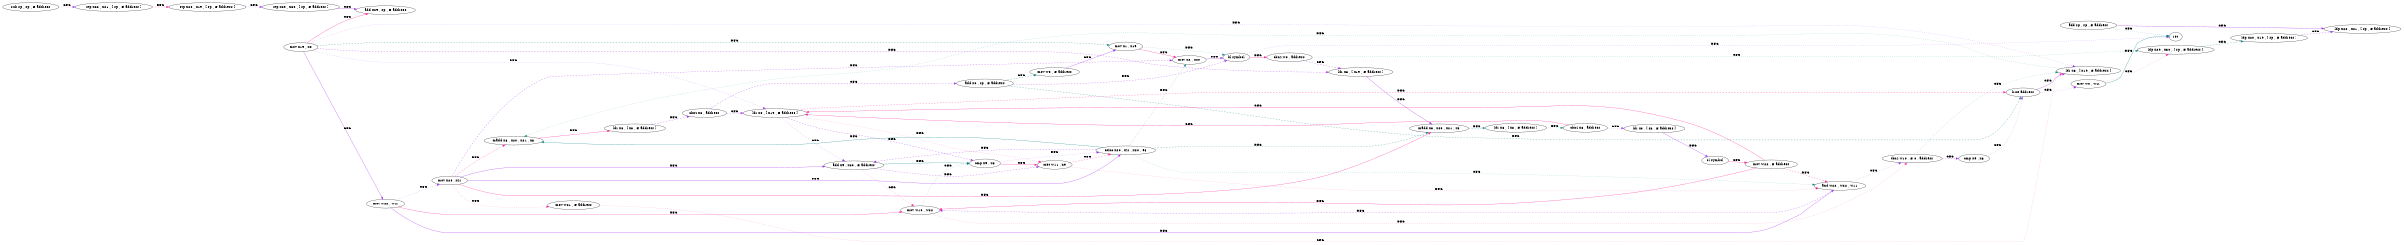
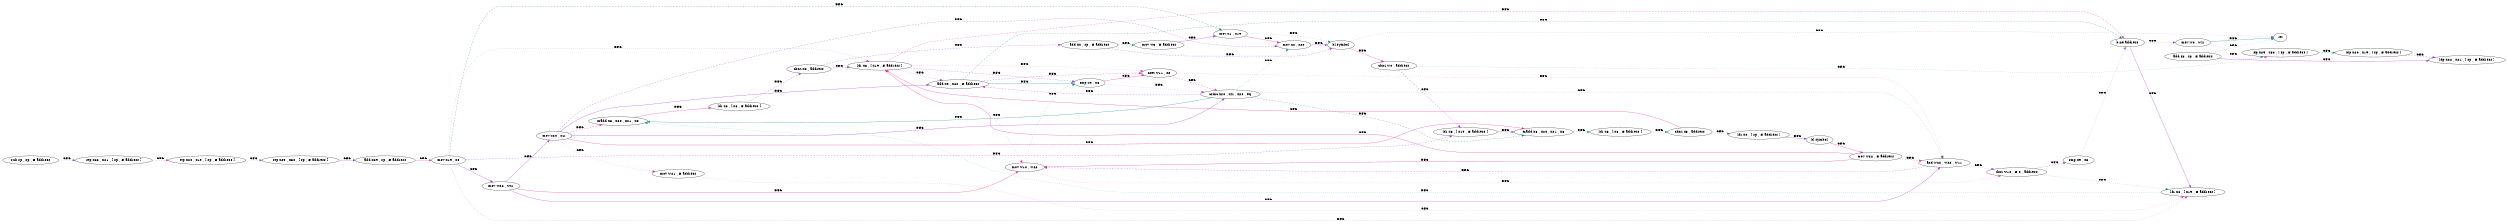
edge "stp x22 , x21 , [ sp , # address ]" -> "stp x20 , x19 , [ sp , # address ]": label "DFG" -> "CFG"
edge "mov x19 , x0" -> "add x29 , sp , # address": reversed
edge "add x0 , sp , # address" -> "b.ne address": now "add x9 , x20 , # address" -> "b.ne address"
edge "mov w22 , wzr" -> "mov x20 , xzr": style dotted -> solid
